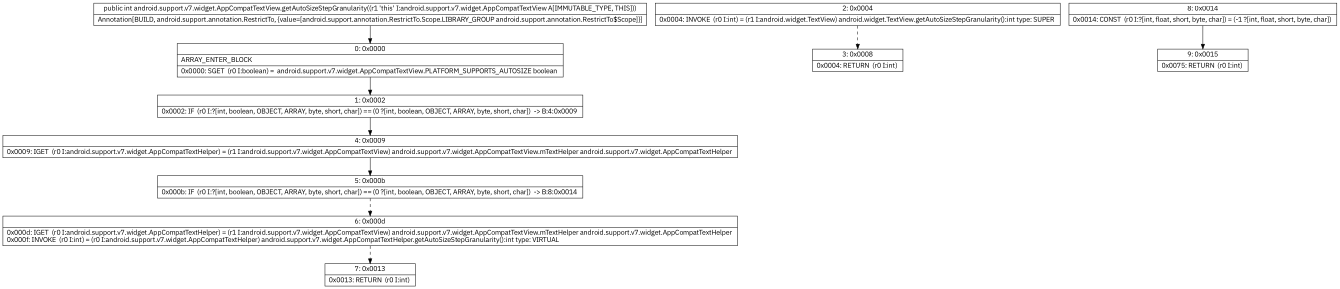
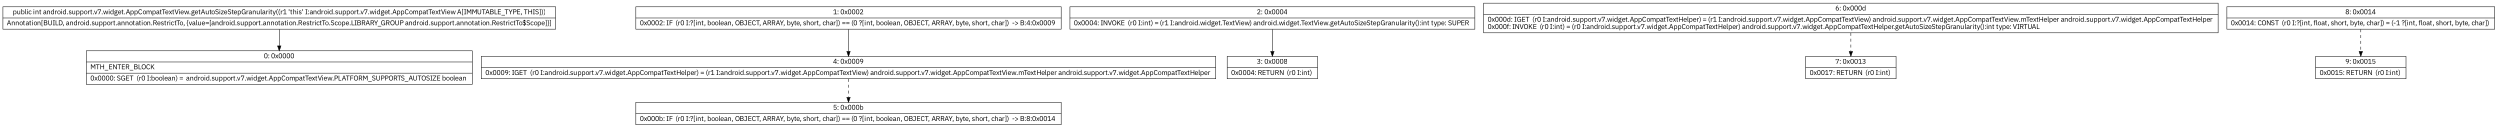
edge "2: 0x0004" -> "3: 0x0008": style dashed -> solid
edge "8: 0x0014" -> "9: 0x0015": style solid -> dashed
node "0: 0x0000": text "ARRAY_ENTER_BLOCK" -> "MTH_ENTER_BLOCK"
node "9: 0x0015": text "0x0075: RETURN  (r0 I:int)" -> "0x0015: RETURN  (r0 I:int)"
edge "0: 0x0000" -> "1: 0x0002": removed
edge "4: 0x0009" -> "5: 0x000b": style solid -> dashed
edge "5: 0x000b" -> "6: 0x000d": removed
node "7: 0x0013": text "0x0013: RETURN  (r0 I:int)" -> "0x0017: RETURN  (r0 I:int)"
